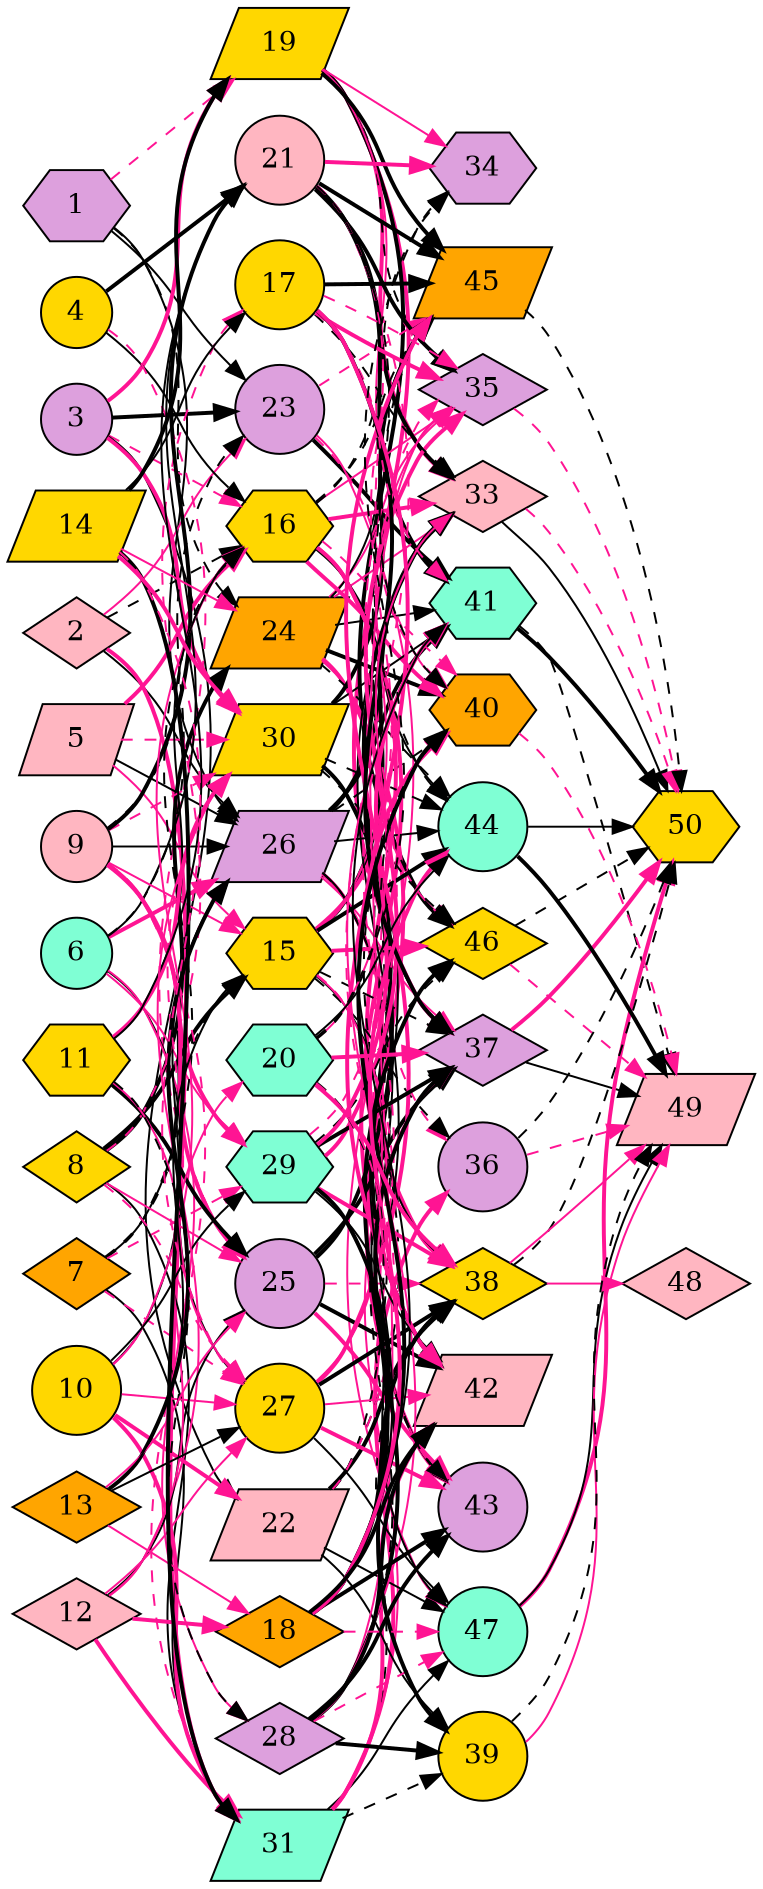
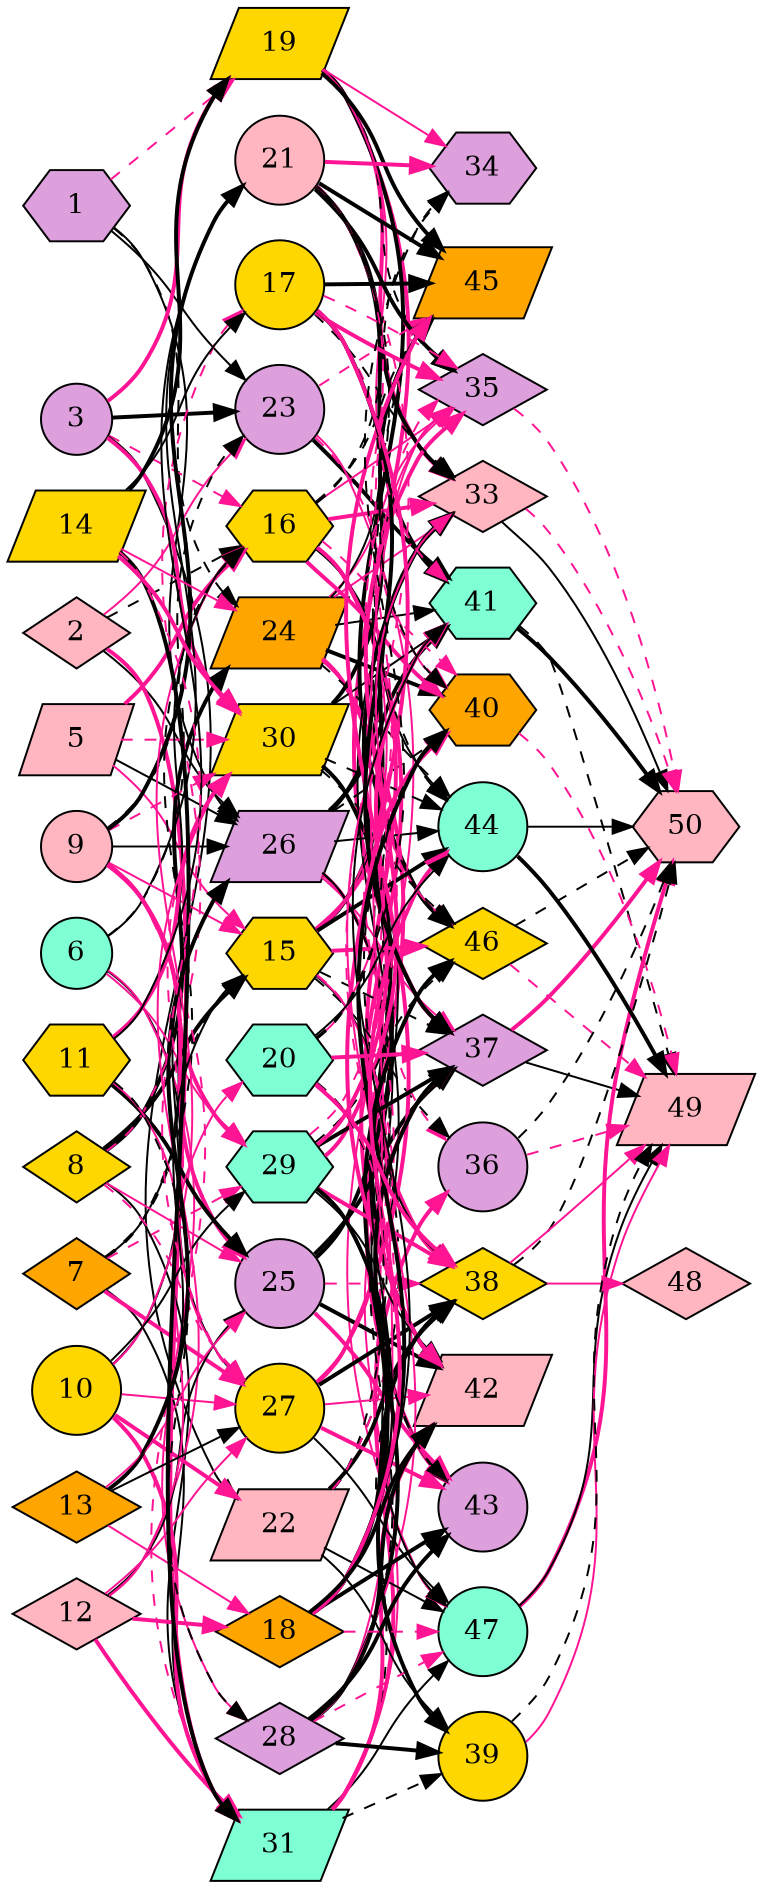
node "4": removed
edge "45" -> "50": removed
node "50": fillcolor gold -> lightpink
edge "6" -> "26": removed
edge "7" -> "27": style dashed -> bold
